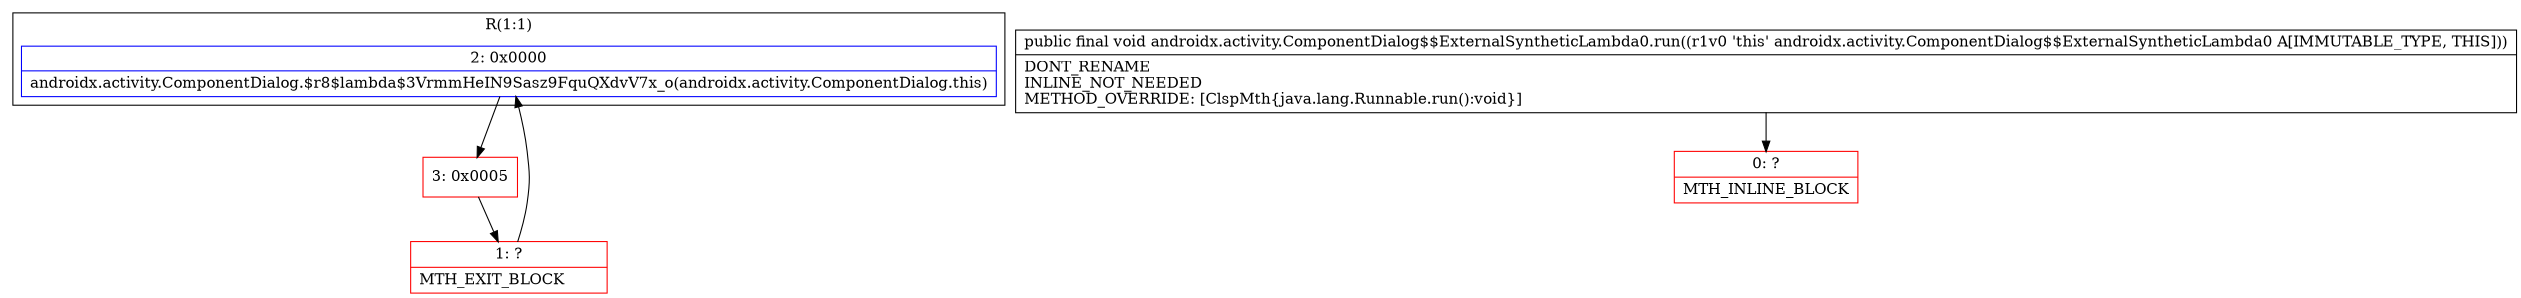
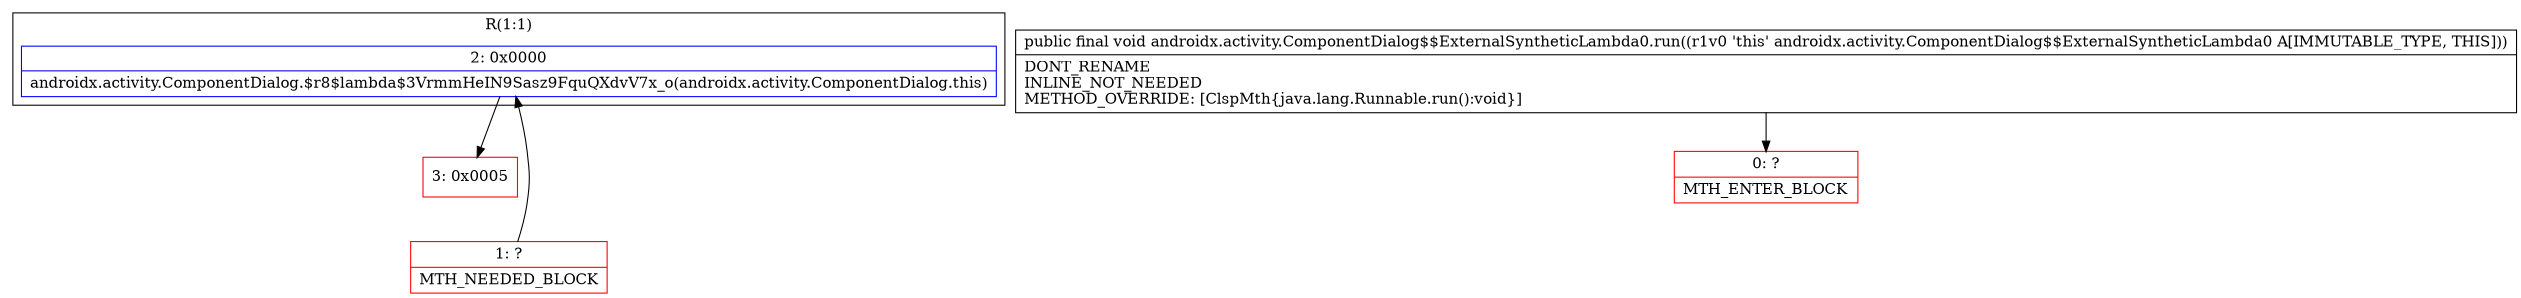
node "0: ?": text "MTH_INLINE_BLOCK" -> "MTH_ENTER_BLOCK"
edge "3: 0x0005" -> "1: ?": removed
node "1: ?": text "MTH_EXIT_BLOCK" -> "MTH_NEEDED_BLOCK"
